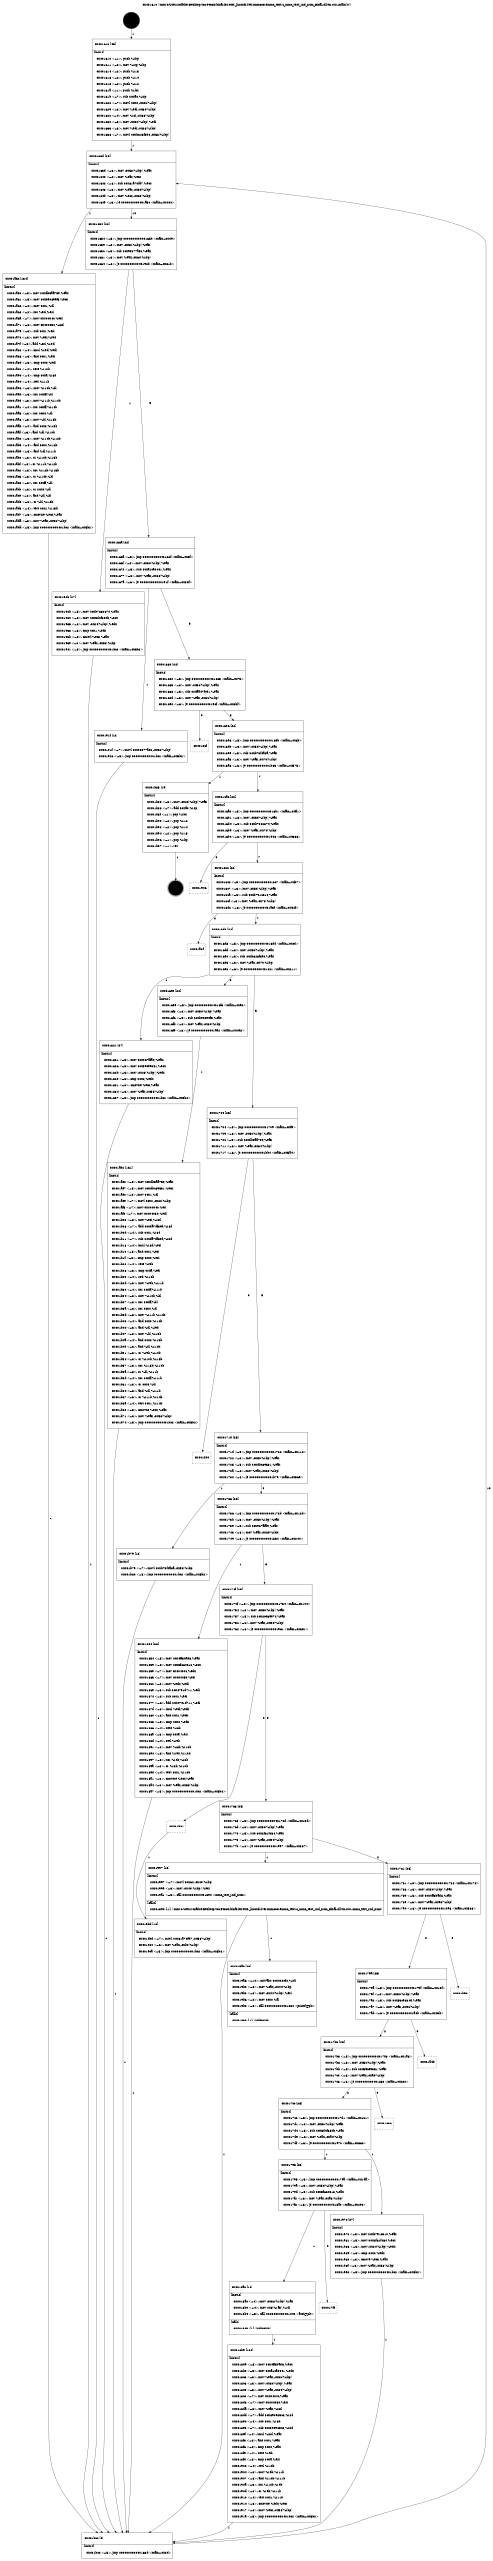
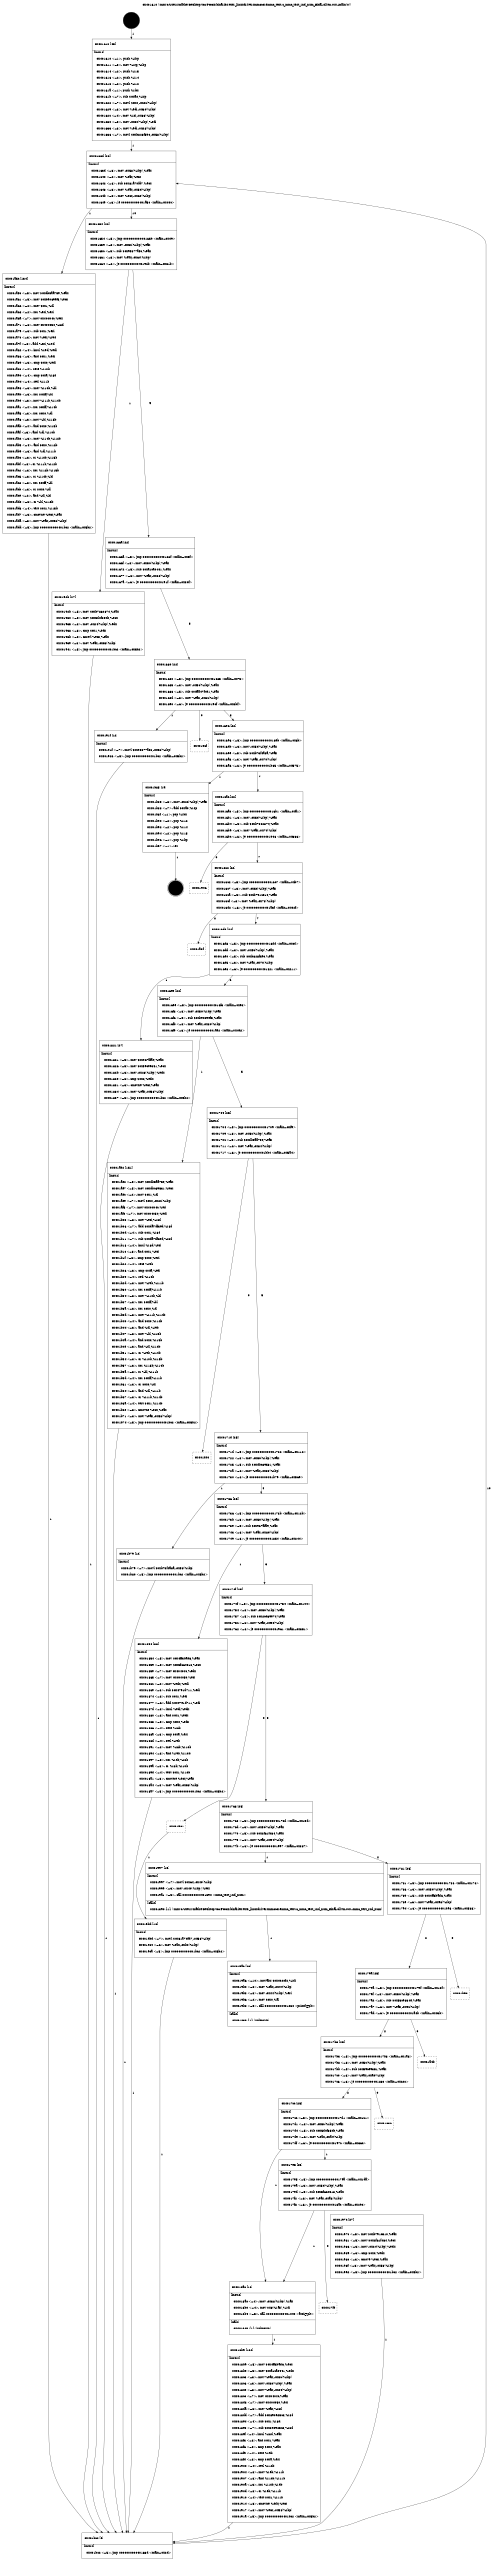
edge "0x40166a [22]" -> "0x40191f [12]": now "0x401680 [22]" -> "0x40191f [12]"
edge "0x4016d8 [22]" -> "0x401704 [25]": now "0x4016ee [22]" -> "0x401704 [25]"
edge "0x401a5c [134]" -> "0x401bc2 [5]": label " 7" -> " 1"
edge "0x4017cc [25]" -> "0x40197c [27]": now "0x4017cc [25]" -> "0x4018ac [13]"
edge "0x401997 [15]" -> "0x401bc2 [5]": now "0x4019bd [18]" -> "0x401bc2 [5]"
